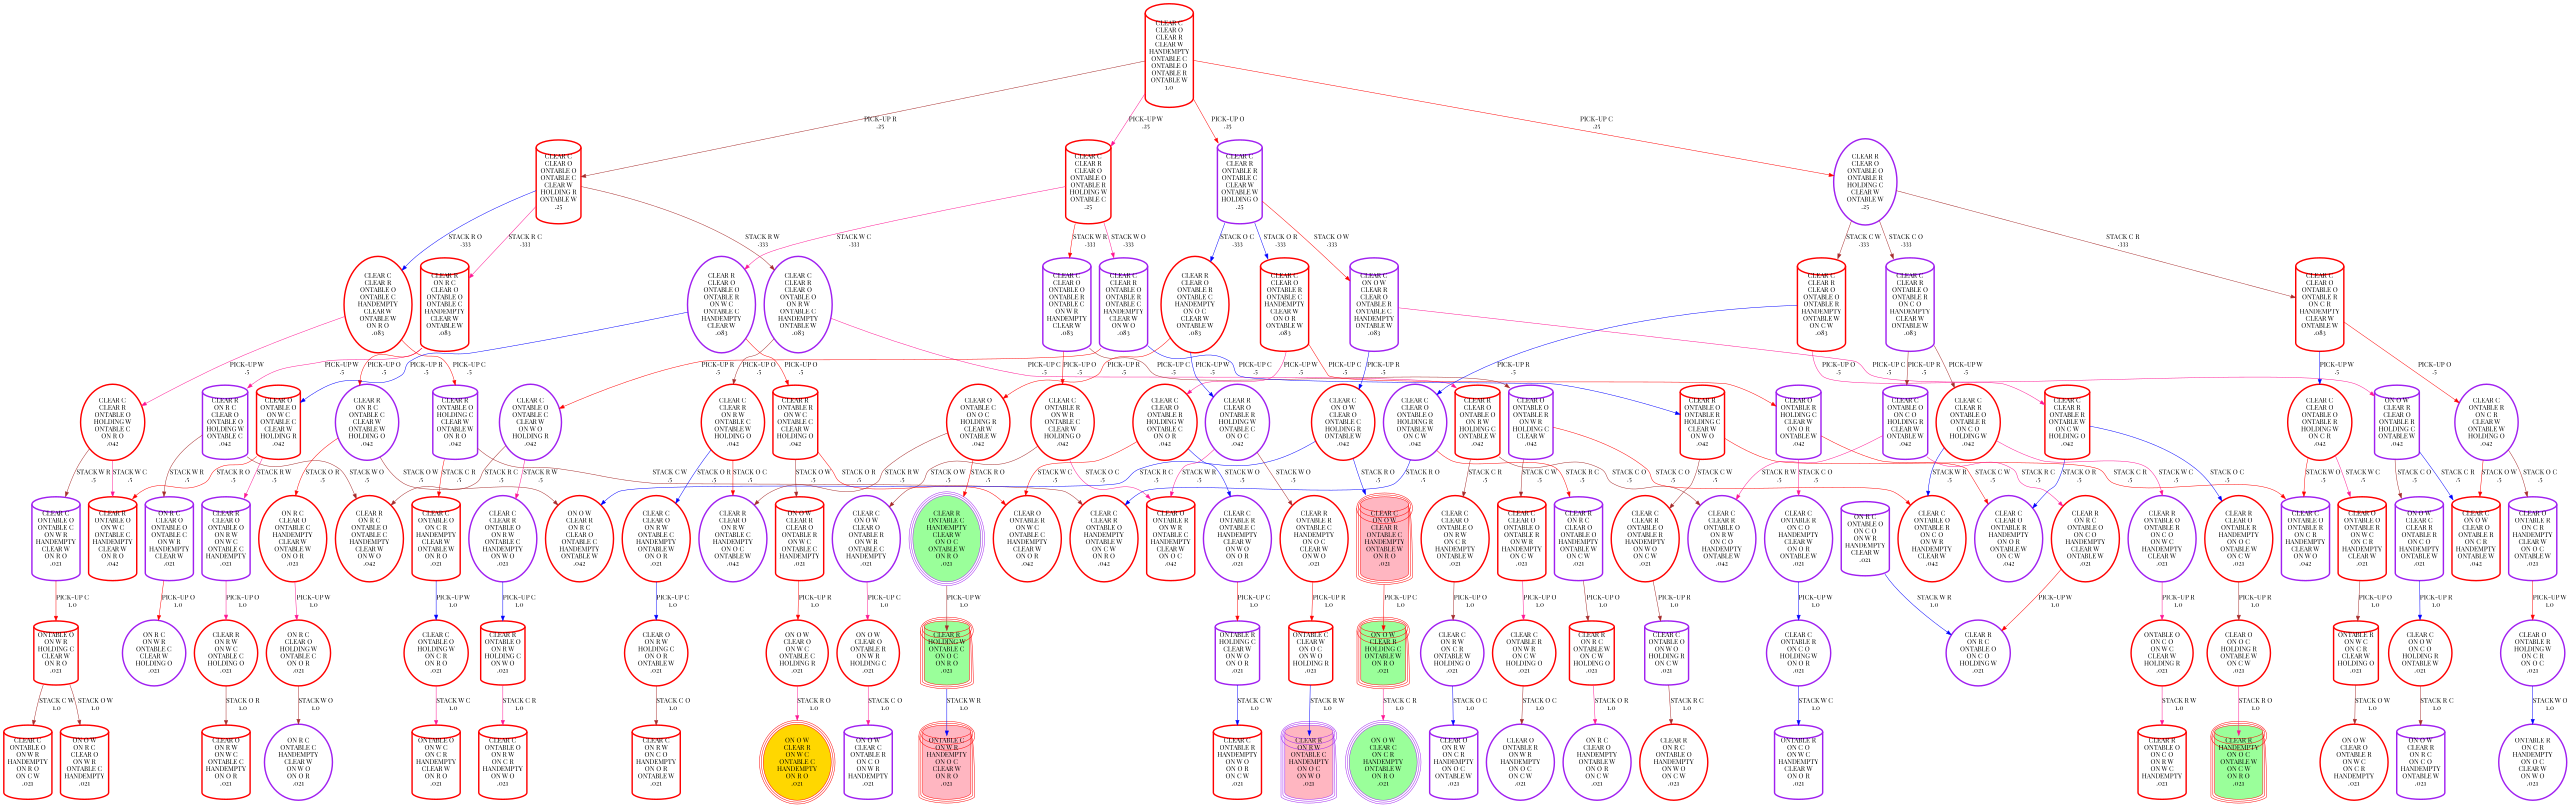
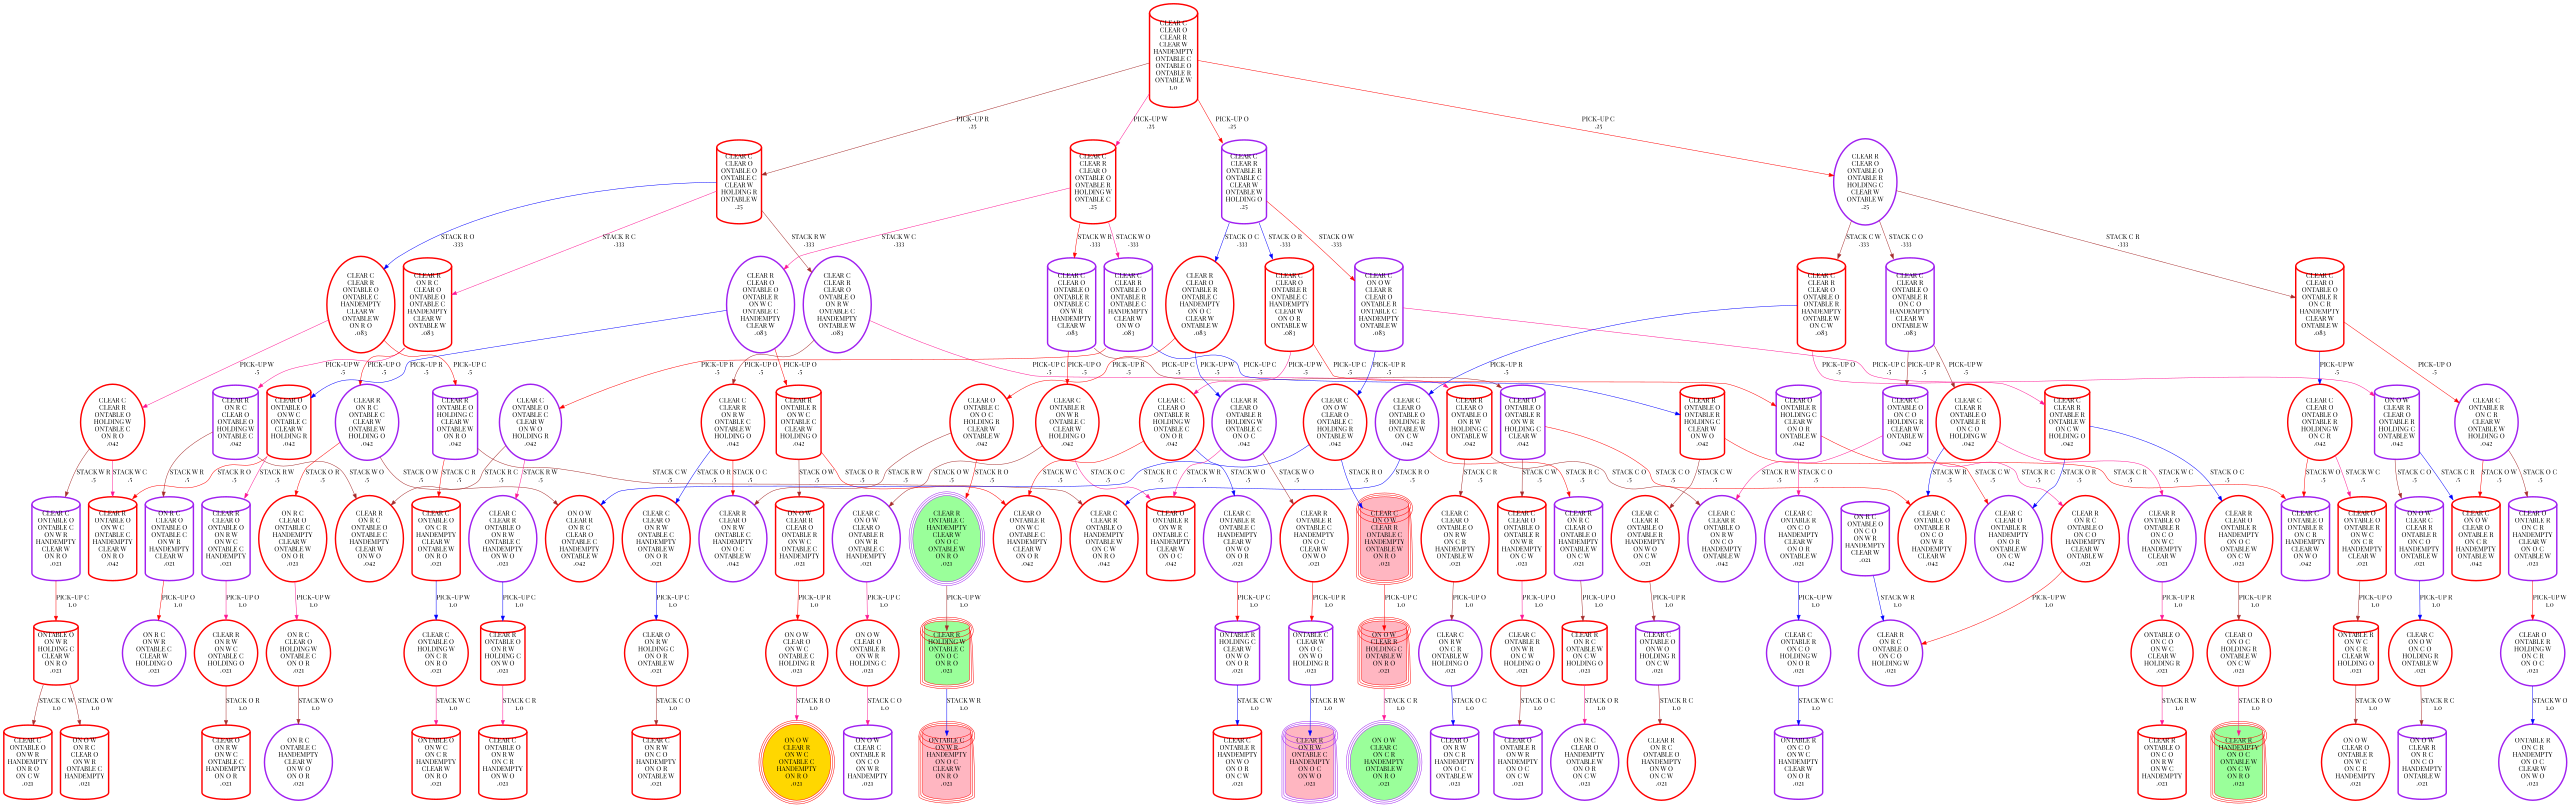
node "ONTABLE C CLEAR W ON O C ON W O HOLDING R .021": color red -> purple
node "ON O W CLEAR R HOLDING C ONTABLE W ON R O .021": fillcolor palegreen1 -> lightpink
node "CLEAR O ONTABLE R ON W R HANDEMPTY ON O C ON C W .021": shape ellipse -> cylinder
